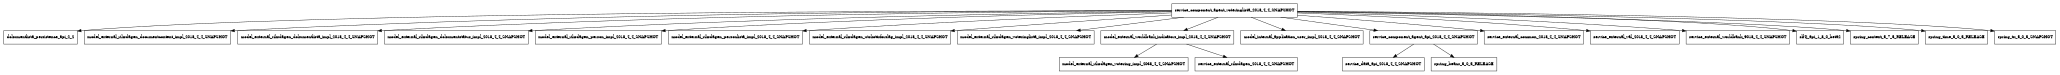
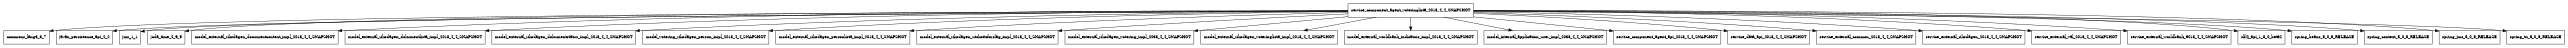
node "commons_lang3_3_7": added
node "dokumentlista_persistence_api_2_2": label "dokumentlista_persistence_api_2_2" -> "javax_persistence_api_2_2"
node "jms_1_1": added
node "joda_time_2_9_9": added
node "model_external_riksdagen_person_impl_2018_4_4_SNAPSHOT": label "model_external_riksdagen_person_impl_2018_4_4_SNAPSHOT" -> "model_votering_riksdagen_person_impl_2018_4_4_SNAPSHOT"
node "model_internal_application_user_impl_2018_4_4_SNAPSHOT": label "model_internal_application_user_impl_2018_4_4_SNAPSHOT" -> "model_internal_application_user_impl_2038_4_4_SNAPSHOT"
node "spring_context_5_7_5_RELEASE": label "spring_context_5_7_5_RELEASE" -> "spring_context_5_0_5_RELEASE"
node "spring_time_5_0_5_RELEASE": label "spring_time_5_0_5_RELEASE" -> "spring_jms_5_0_5_RELEASE"
node "spring_tx_5_0_5_SNAPSHOT": label "spring_tx_5_0_5_SNAPSHOT" -> "spring_tx_5_0_5_RELEASE"
edge "model_external_worldbank_indicators_impl_2018_4_4_SNAPSHOT" -> "model_external_riksdagen_votering_impl_2038_4_4_SNAPSHOT": now "service_component_agent_voteringlista_2018_4_4_SNAPSHOT" -> "model_external_riksdagen_votering_impl_2038_4_4_SNAPSHOT"
edge "model_external_worldbank_indicators_impl_2018_4_4_SNAPSHOT" -> "service_external_riksdagen_2018_4_4_SNAPSHOT": now "service_component_agent_voteringlista_2018_4_4_SNAPSHOT" -> "service_external_riksdagen_2018_4_4_SNAPSHOT"
edge "service_component_agent_api_2018_4_4_SNAPSHOT" -> "service_data_api_2018_4_4_SNAPSHOT": now "service_component_agent_voteringlista_2018_4_4_SNAPSHOT" -> "service_data_api_2018_4_4_SNAPSHOT"
edge "service_component_agent_api_2018_4_4_SNAPSHOT" -> "spring_beans_5_0_5_RELEASE": now "service_component_agent_voteringlista_2018_4_4_SNAPSHOT" -> "spring_beans_5_0_5_RELEASE"
